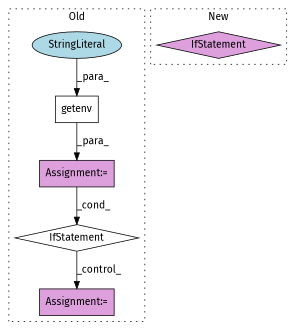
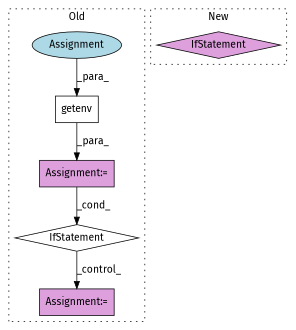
node "StringLiteral": label "StringLiteral" -> "Assignment"
